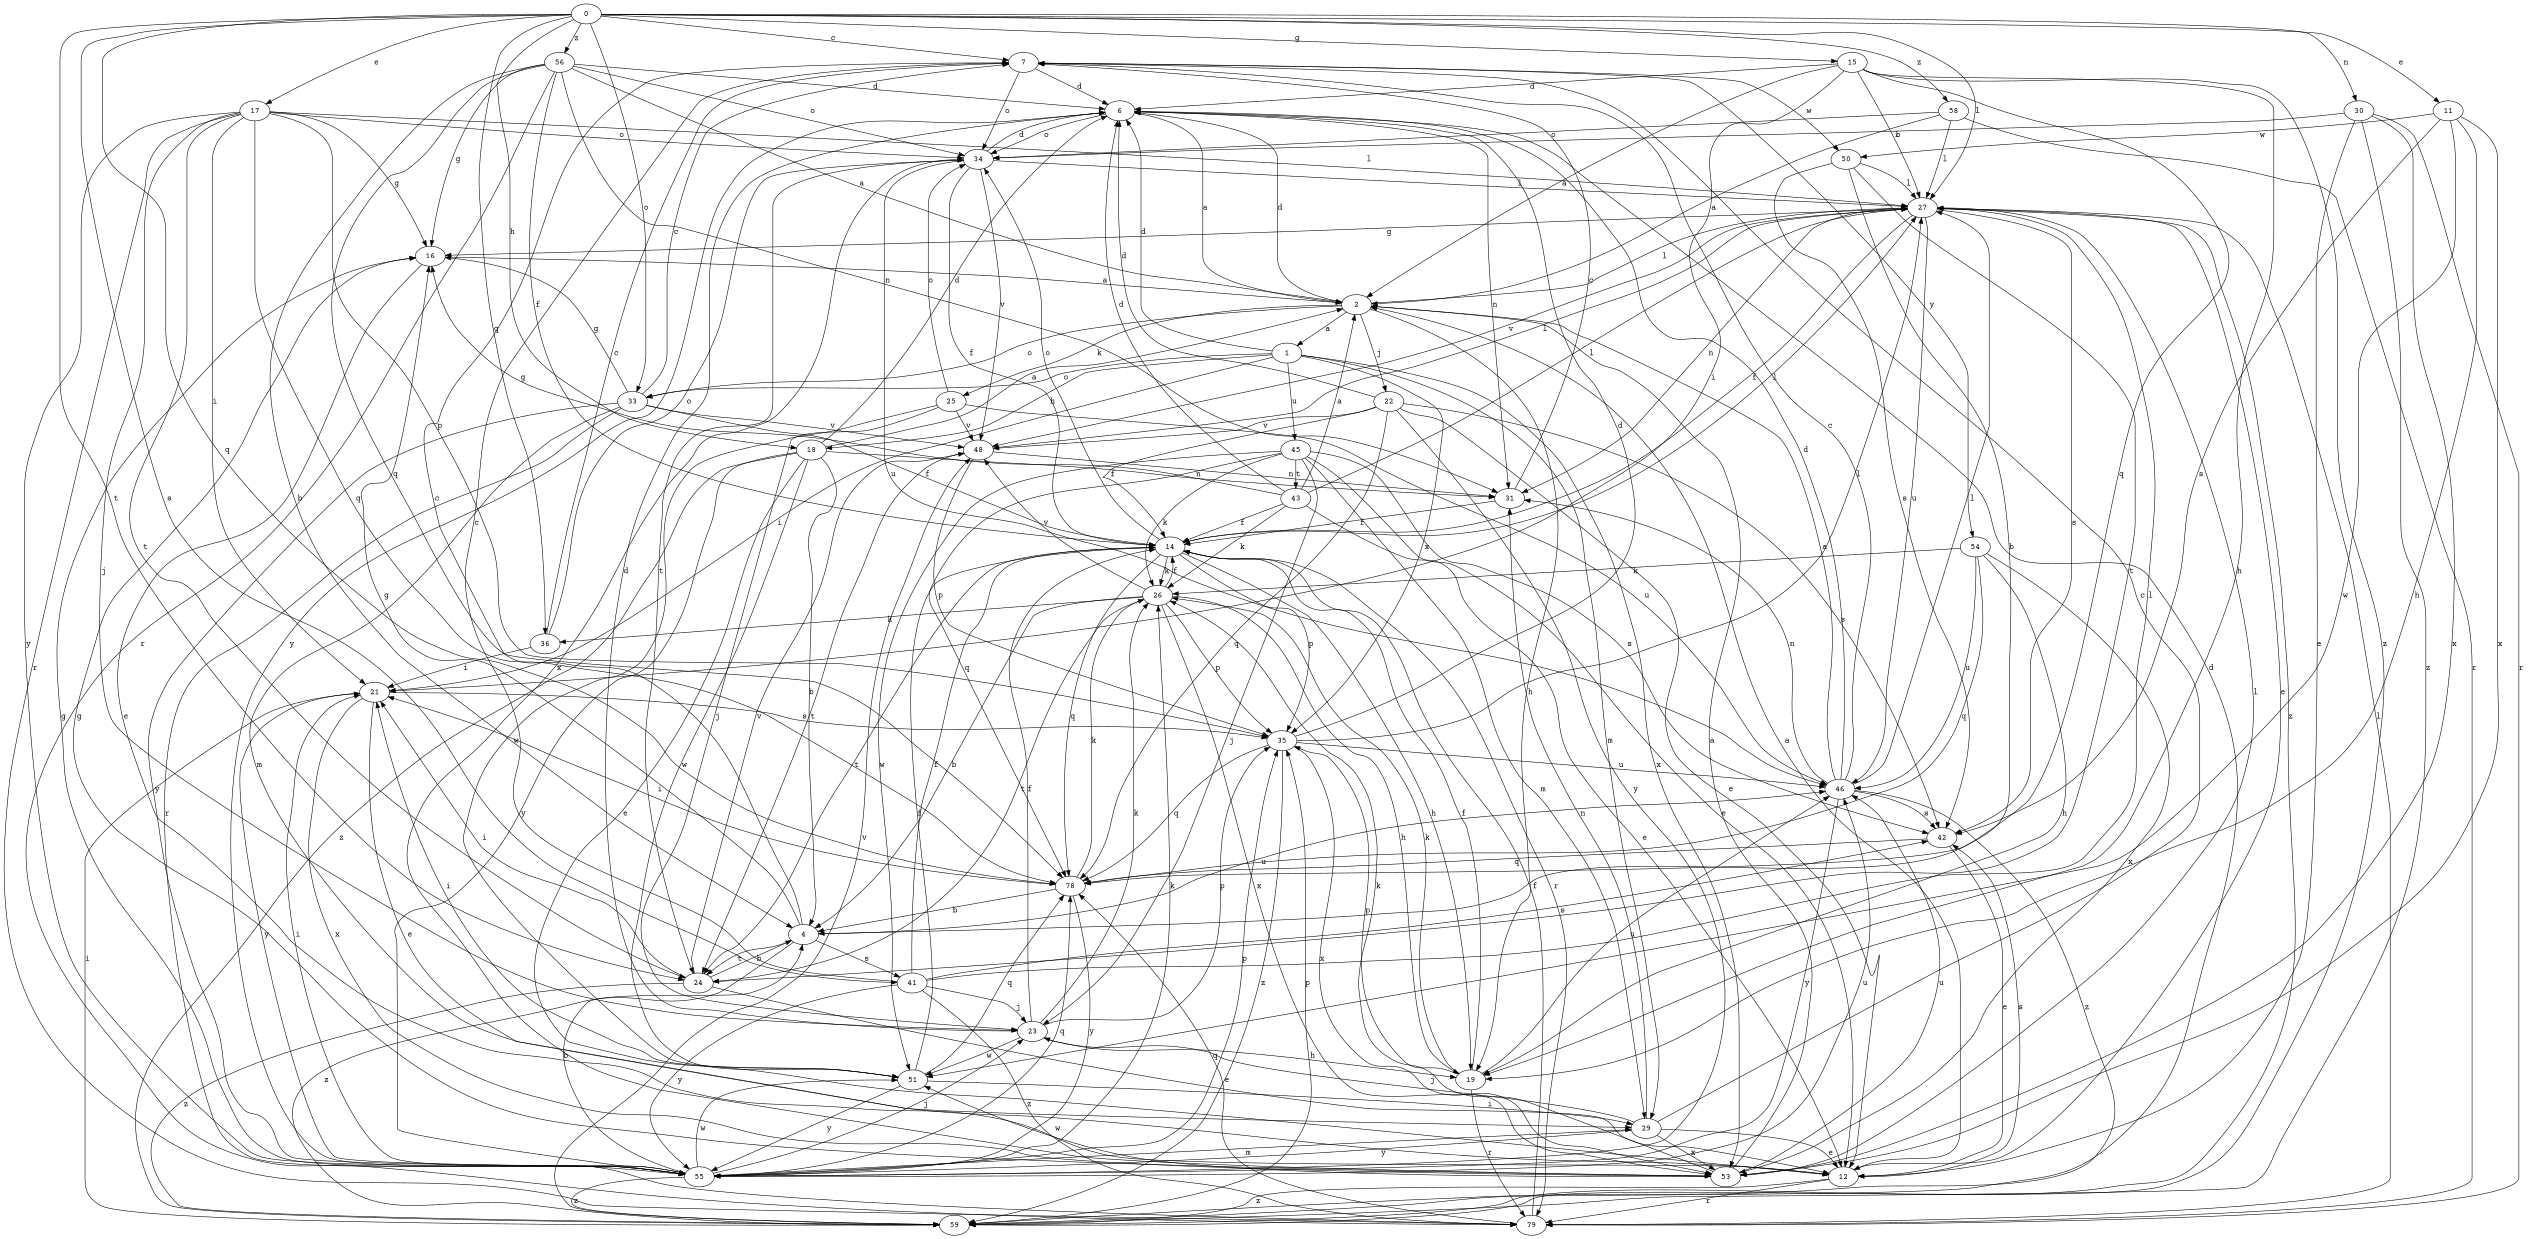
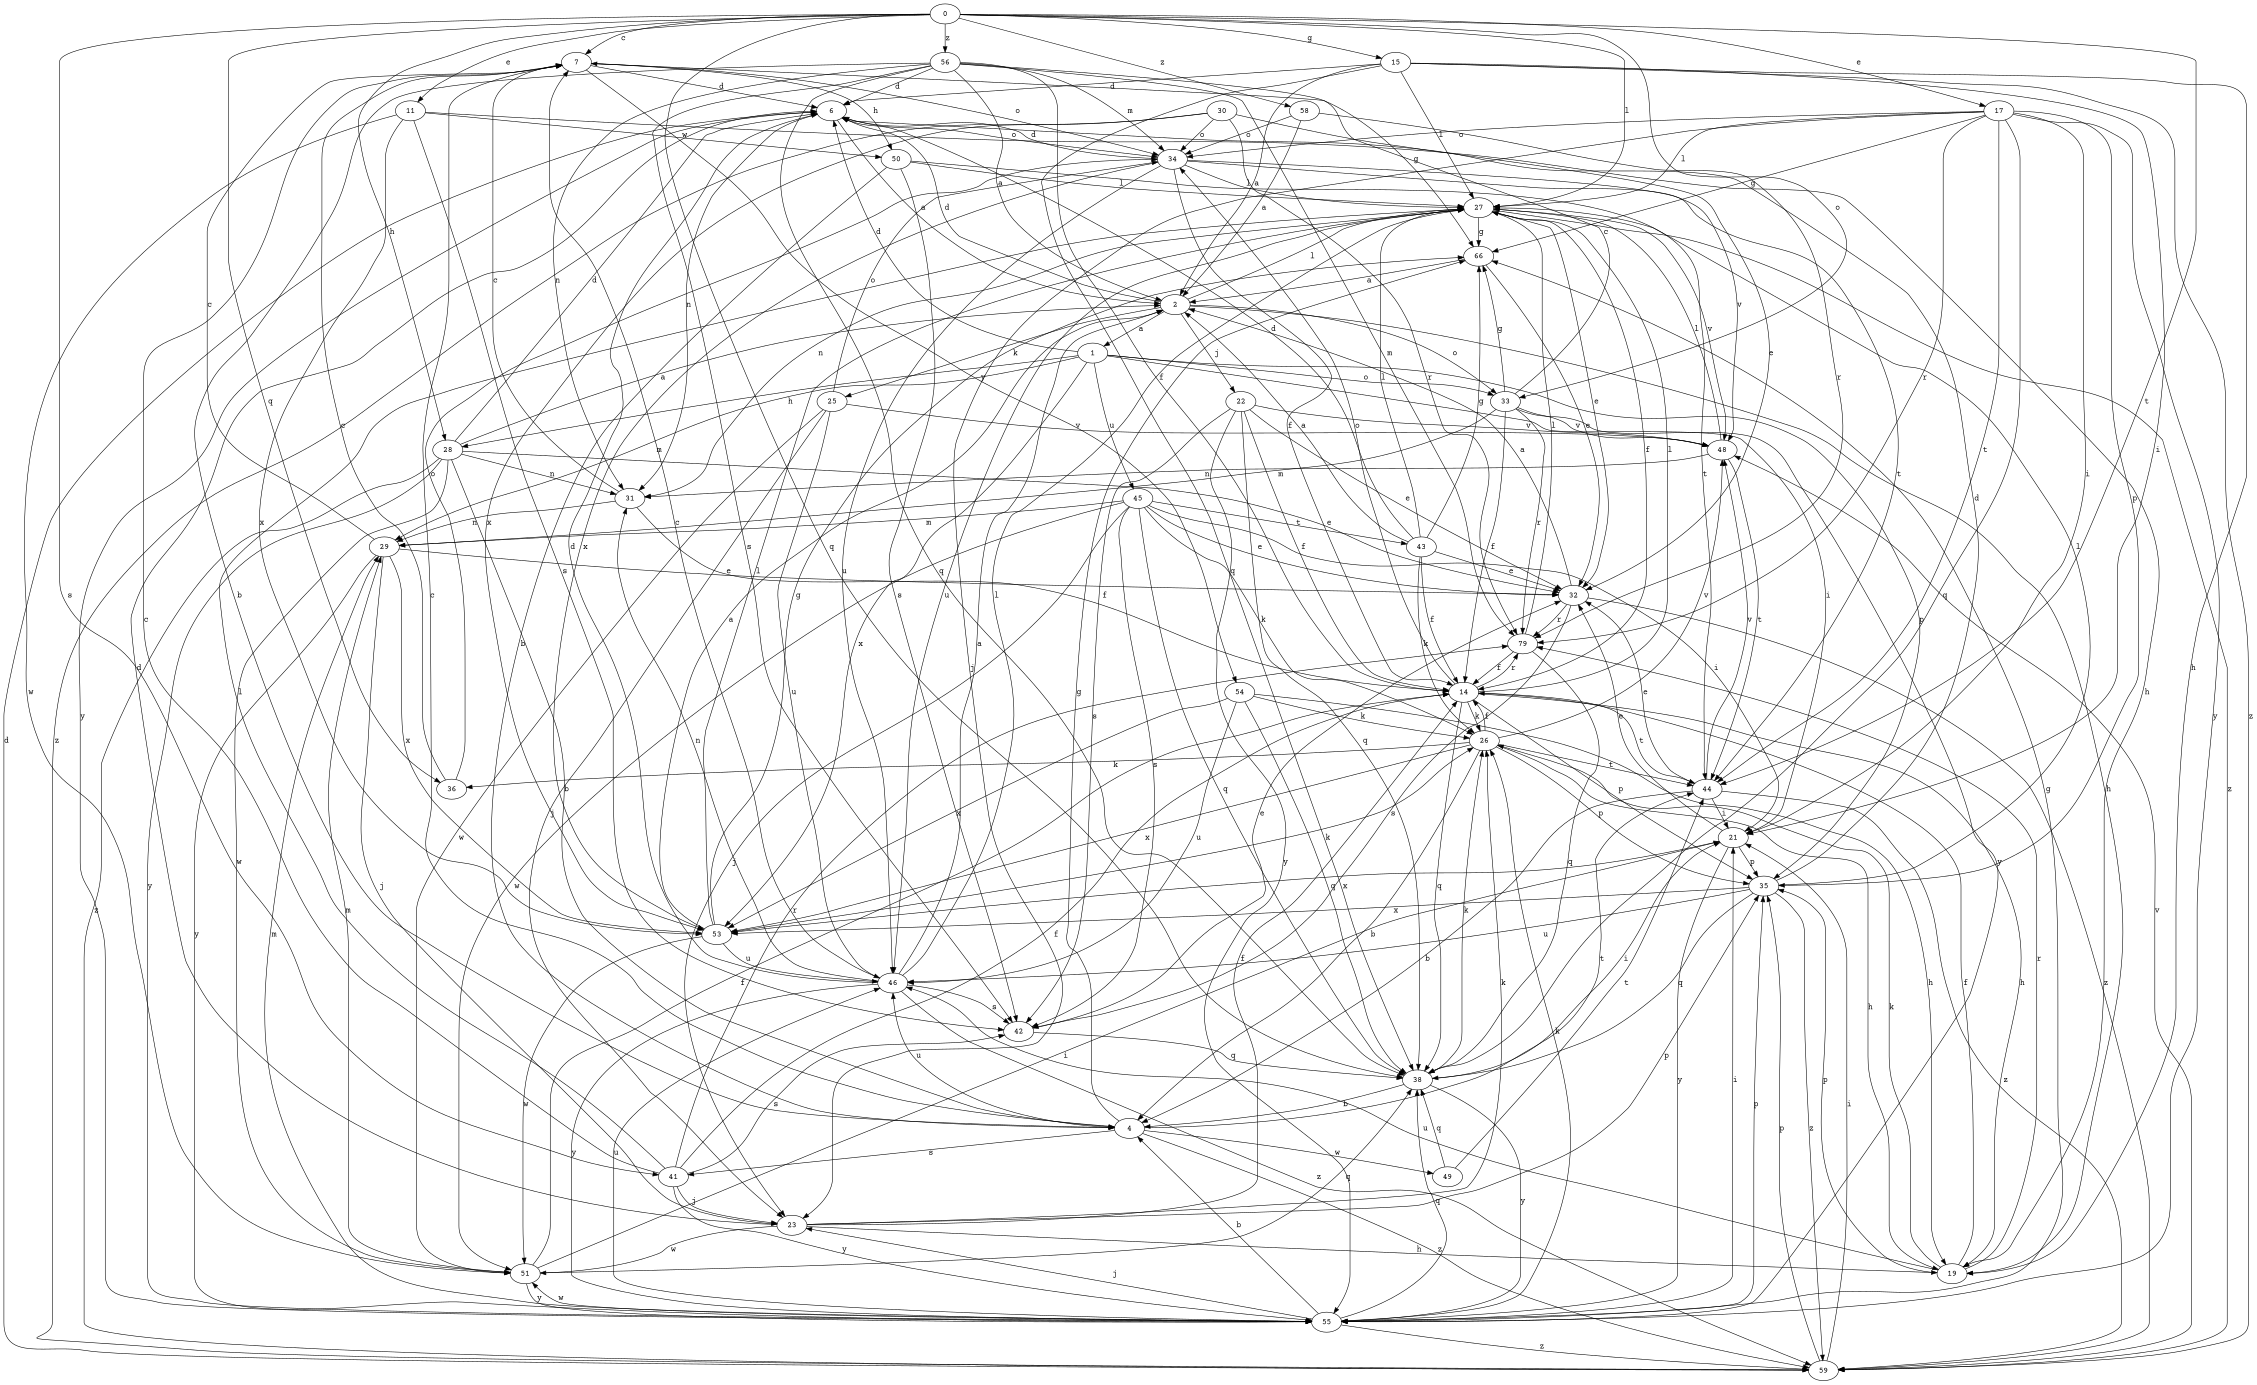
edge "0" -> "30": removed, label "n"
edge "56" -> "34": label "o" -> "m"
edge "7" -> "50": label "w" -> "h"
edge "58" -> "27": removed, label "l"
node "16": label "16" -> "66"
edge "22" -> "6": removed, label "d"
node "18": label "18" -> "28"
edge "27" -> "42": now "56" -> "42"
edge "1" -> "35": label "x" -> "p"
edge "56" -> "79": label "r" -> "m"
edge "48" -> "35": removed, label "p"
edge "36" -> "21": now "45" -> "21"
edge "21" -> "35": label "s" -> "p"
edge "29" -> "31": reversed
node "78": label "78" -> "38"
node "24": label "24" -> "44"
edge "41" -> "79": label "z" -> "r"
edge "51" -> "29": label "i" -> "m"
node "49": added
node "12": label "12" -> "32"
